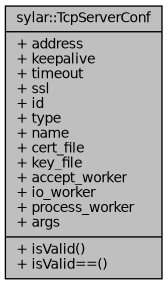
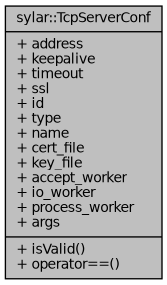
node "sylar::TcpServerConf": text "+ isValid==()" -> "+ operator==()"
